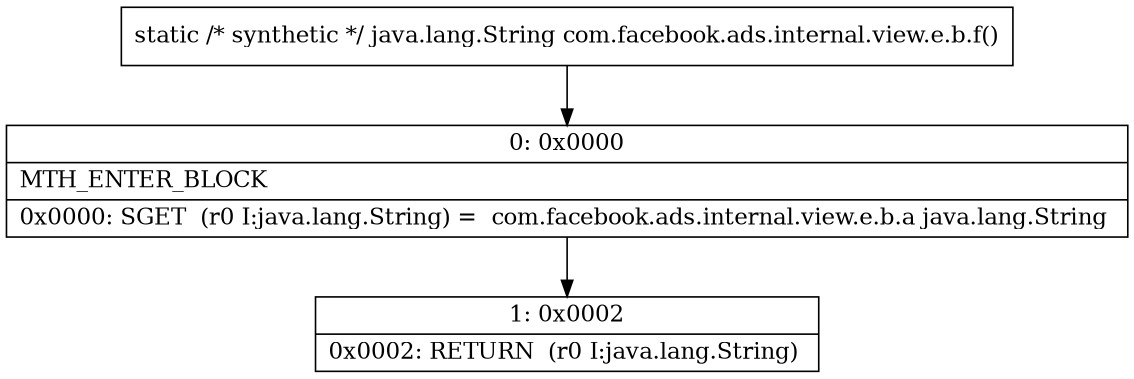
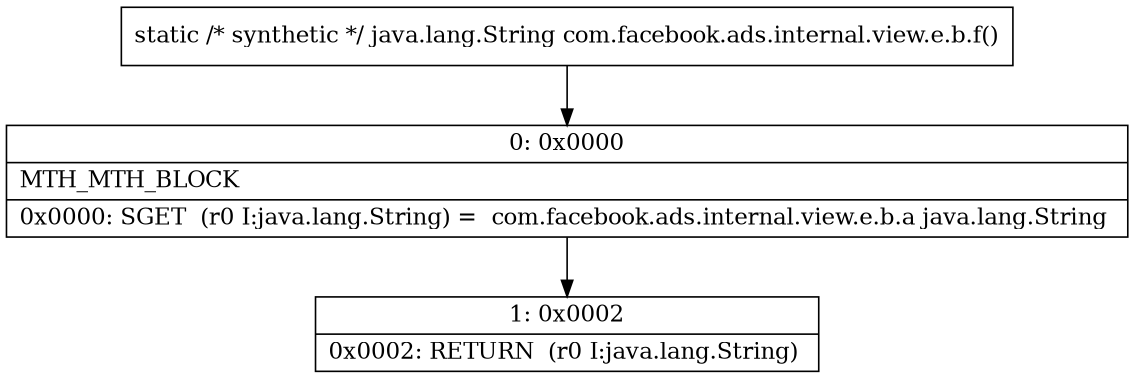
node "0: 0x0000": text "MTH_ENTER_BLOCK" -> "MTH_MTH_BLOCK"
